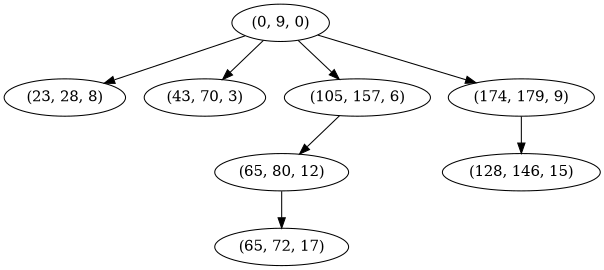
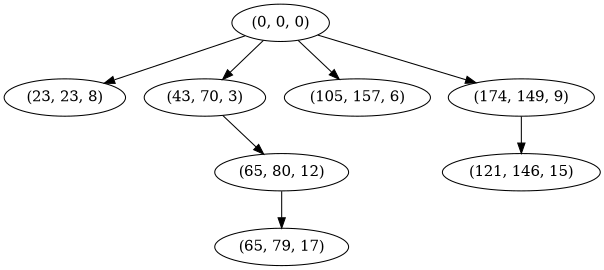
node "(0, 9, 0)": label "(0, 9, 0)" -> "(0, 0, 0)"
node "(23, 28, 8)": label "(23, 28, 8)" -> "(23, 23, 8)"
node "(174, 179, 9)": label "(174, 179, 9)" -> "(174, 149, 9)"
edge "(105, 157, 6)" -> "(65, 80, 12)": now "(43, 70, 3)" -> "(65, 80, 12)"
node "(128, 146, 15)": label "(128, 146, 15)" -> "(121, 146, 15)"
node "(65, 72, 17)": label "(65, 72, 17)" -> "(65, 79, 17)"
